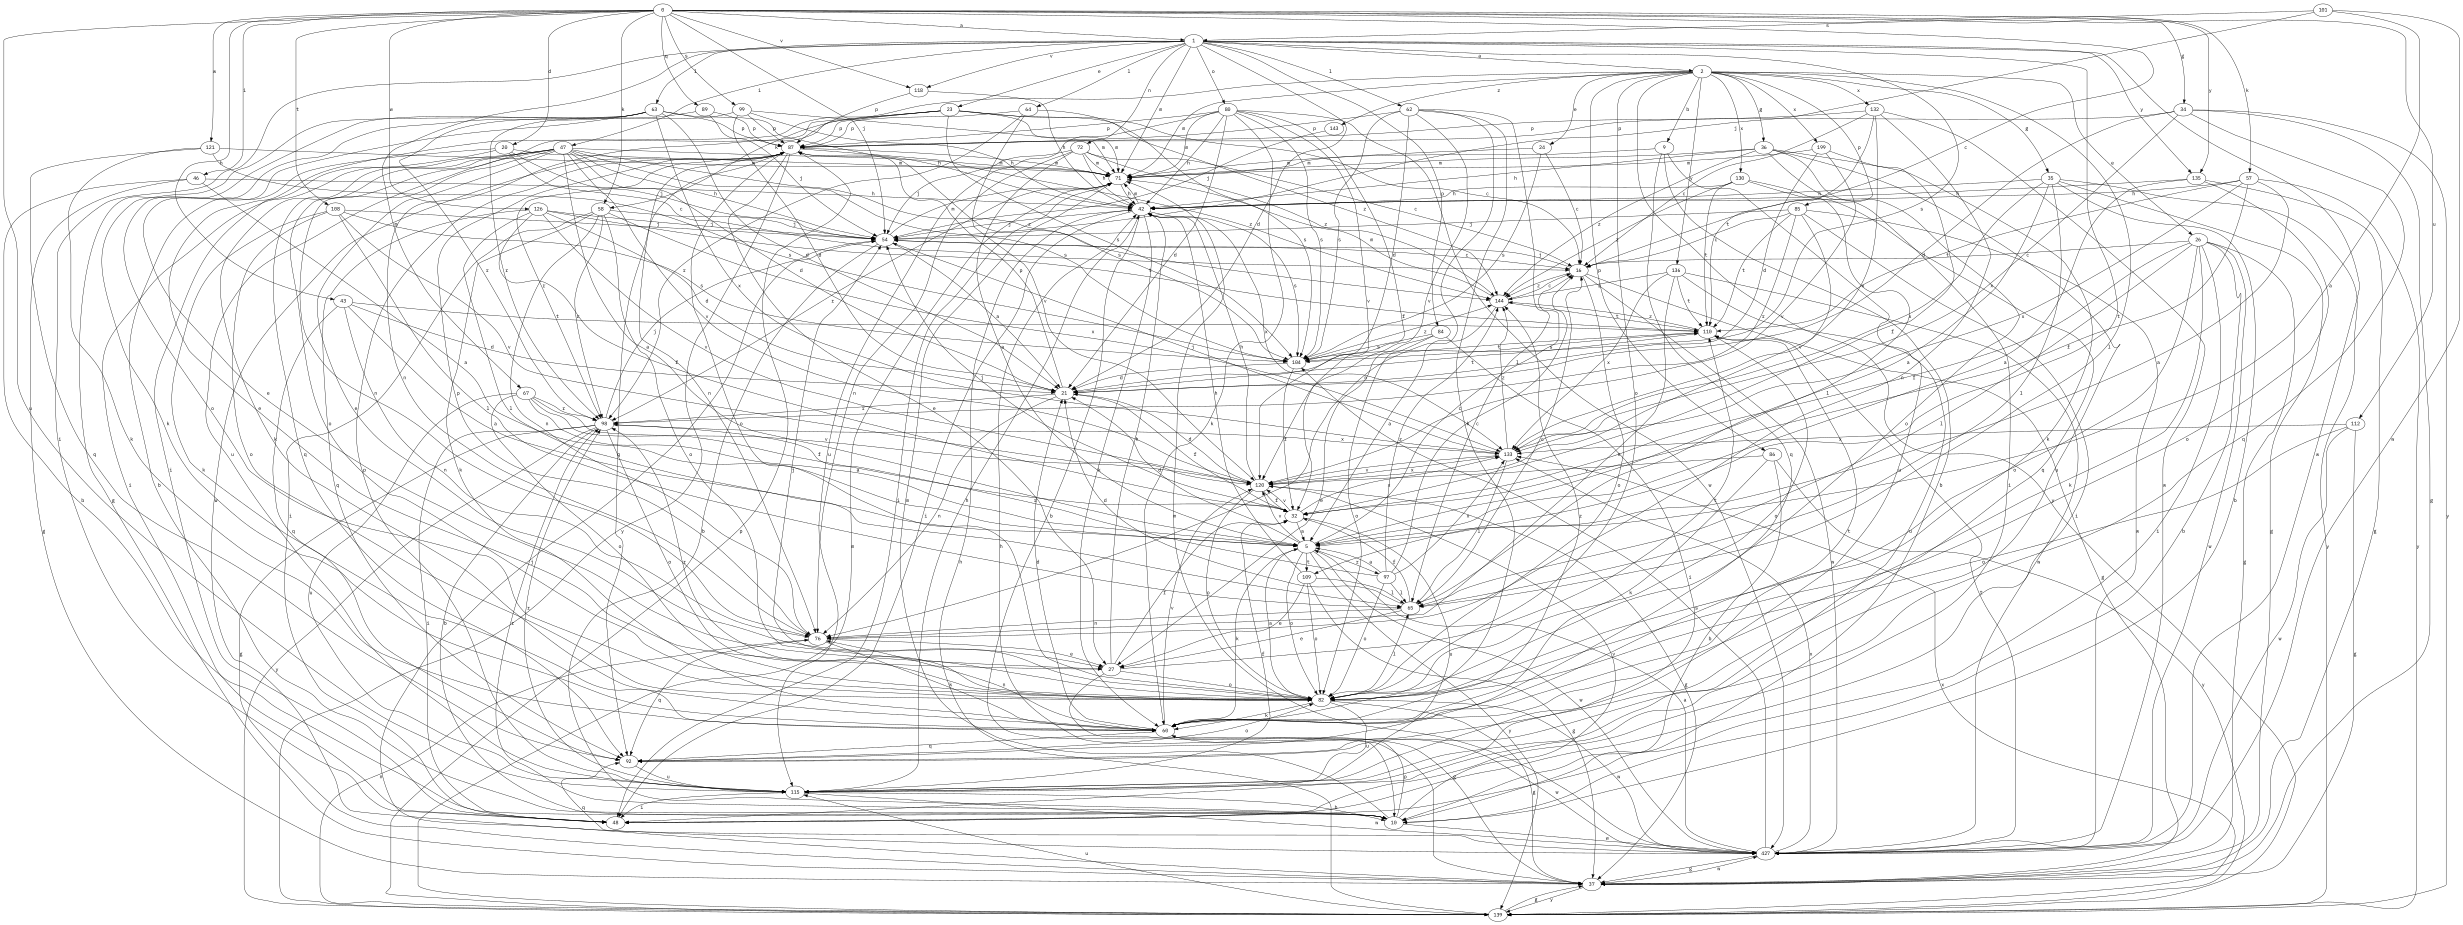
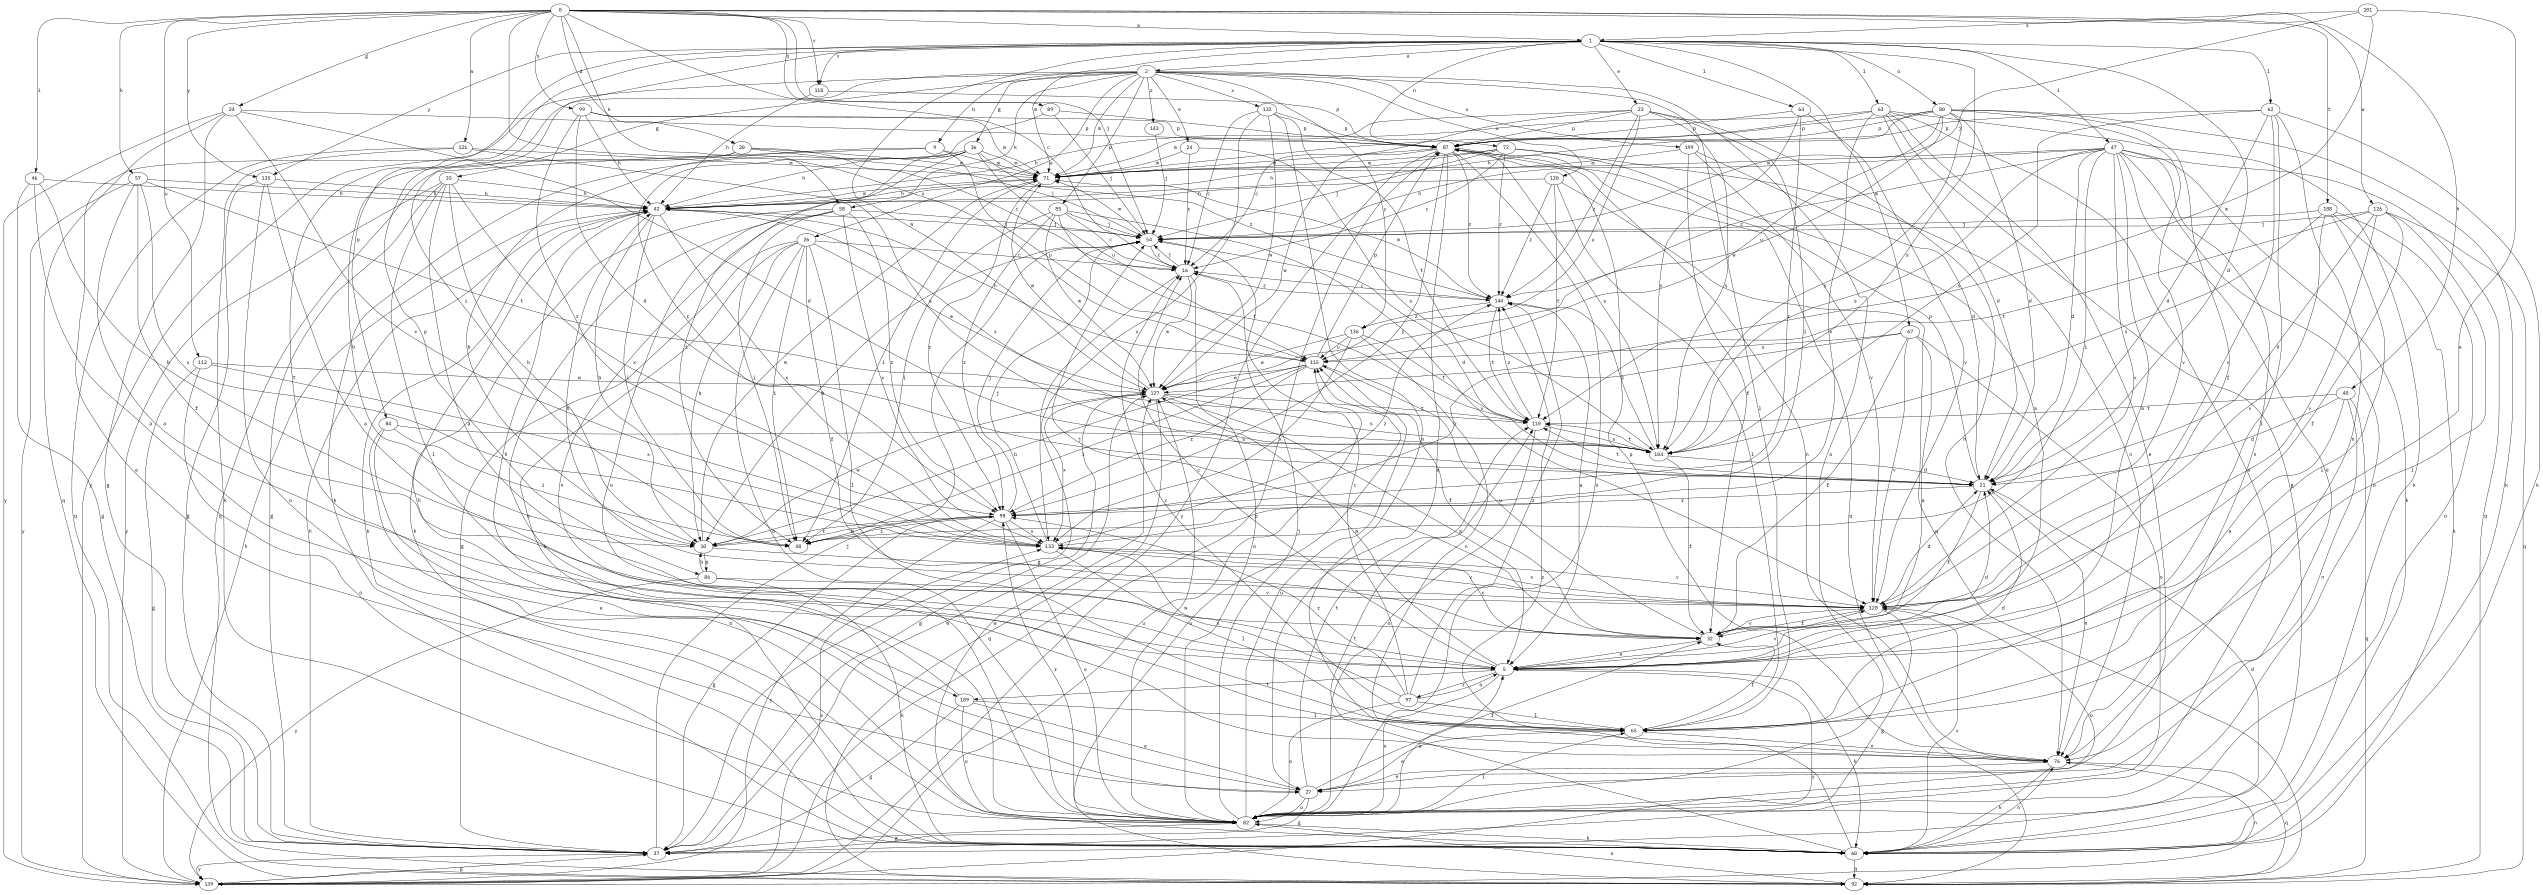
edge "136" -> "144": reversed
node "43": label "43" -> "40"
edge "54" -> "21": label "a" -> "d"
edge "10" -> "60": now "10" -> "86"
node "427": label "427" -> "127"
edge "139" -> "71": removed, label "m"
